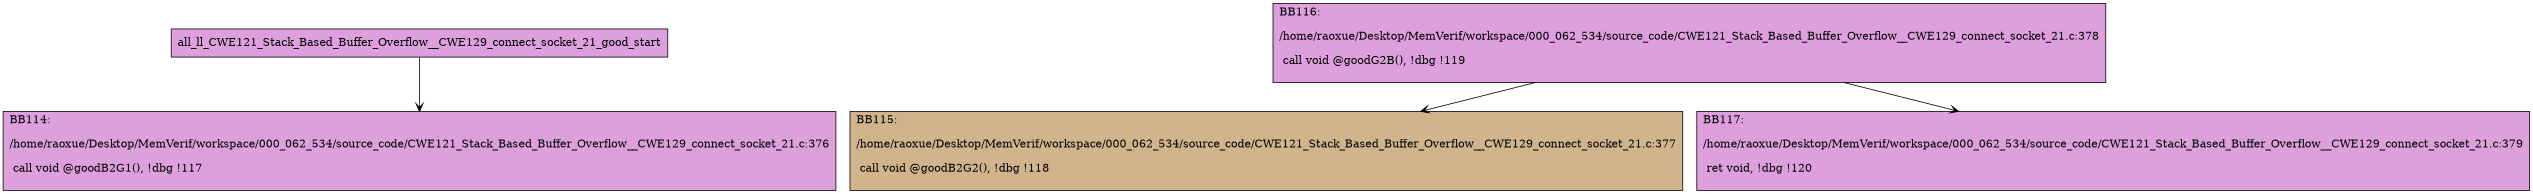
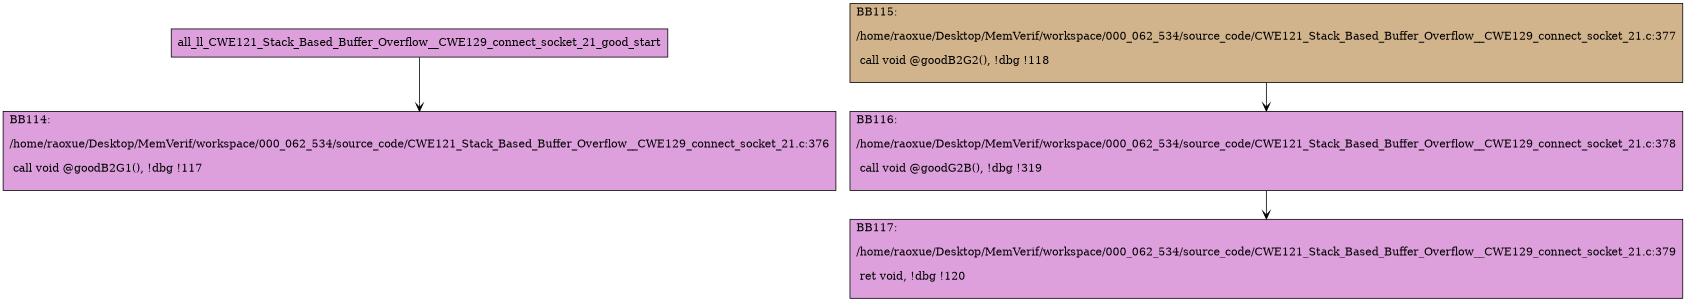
node "BB116:": text "call void @goodG2B(), !dbg !119" -> "call void @goodG2B(), !dbg !319"
edge "BB116:" -> "BB115:": reversed
